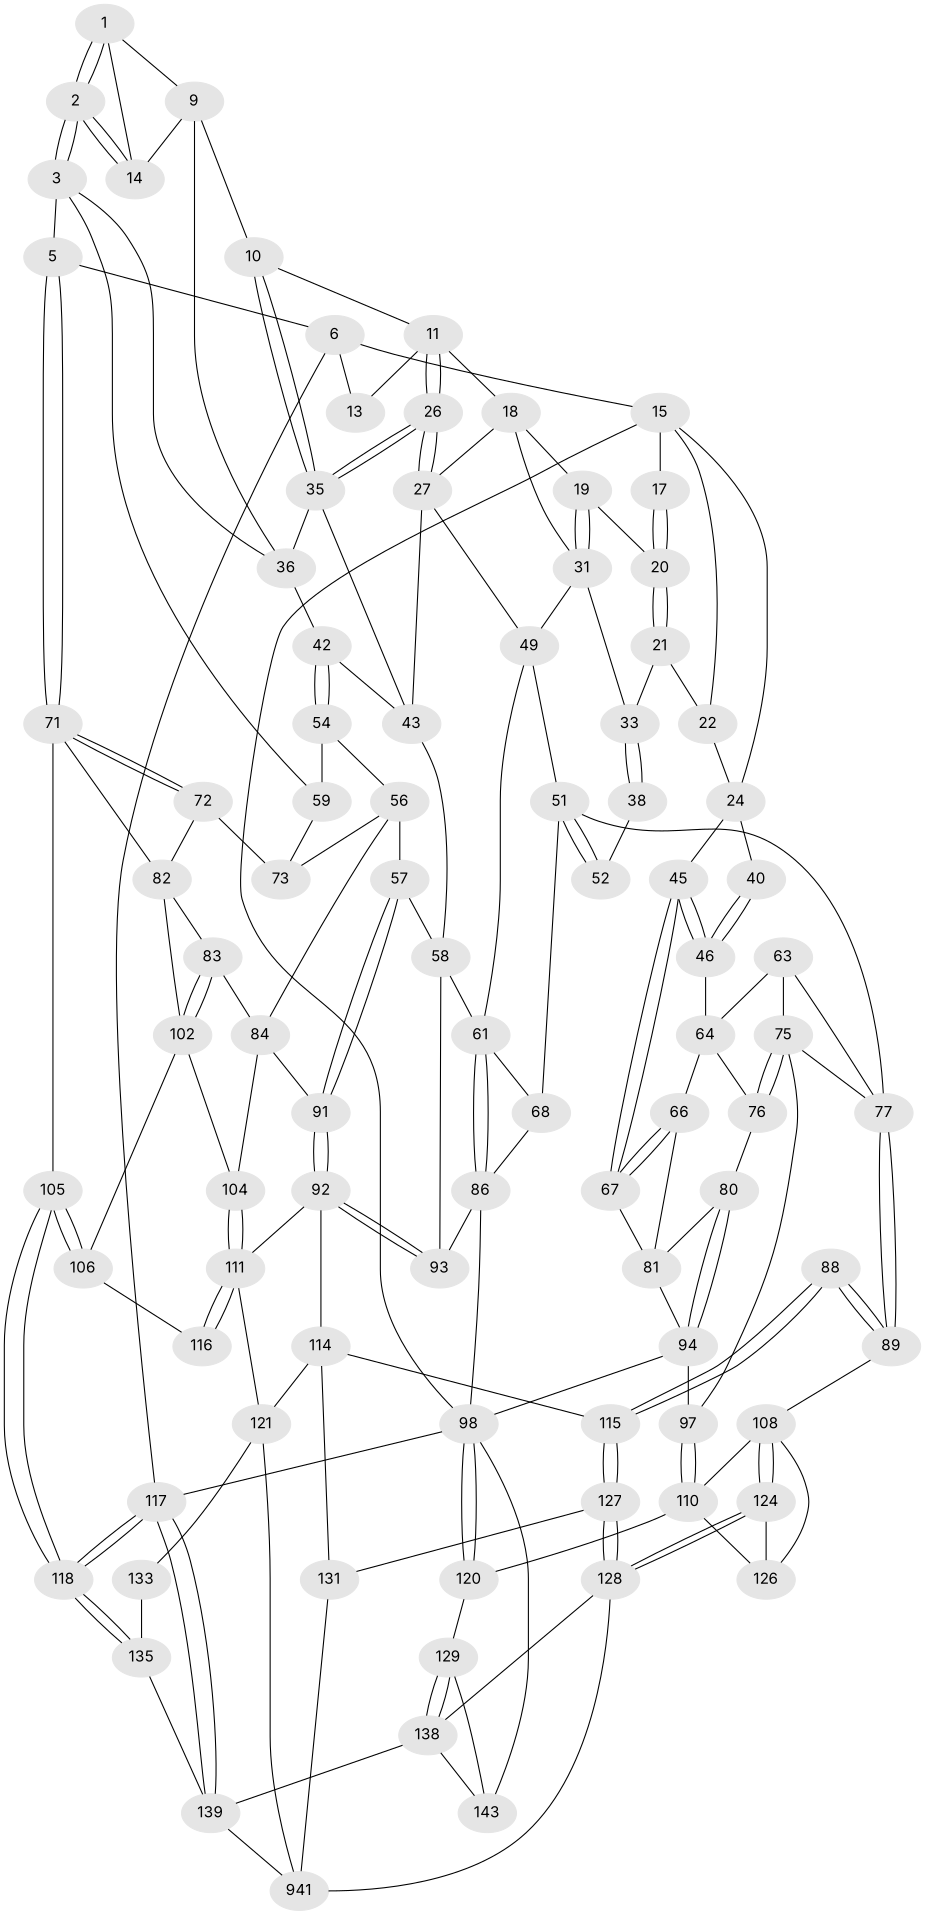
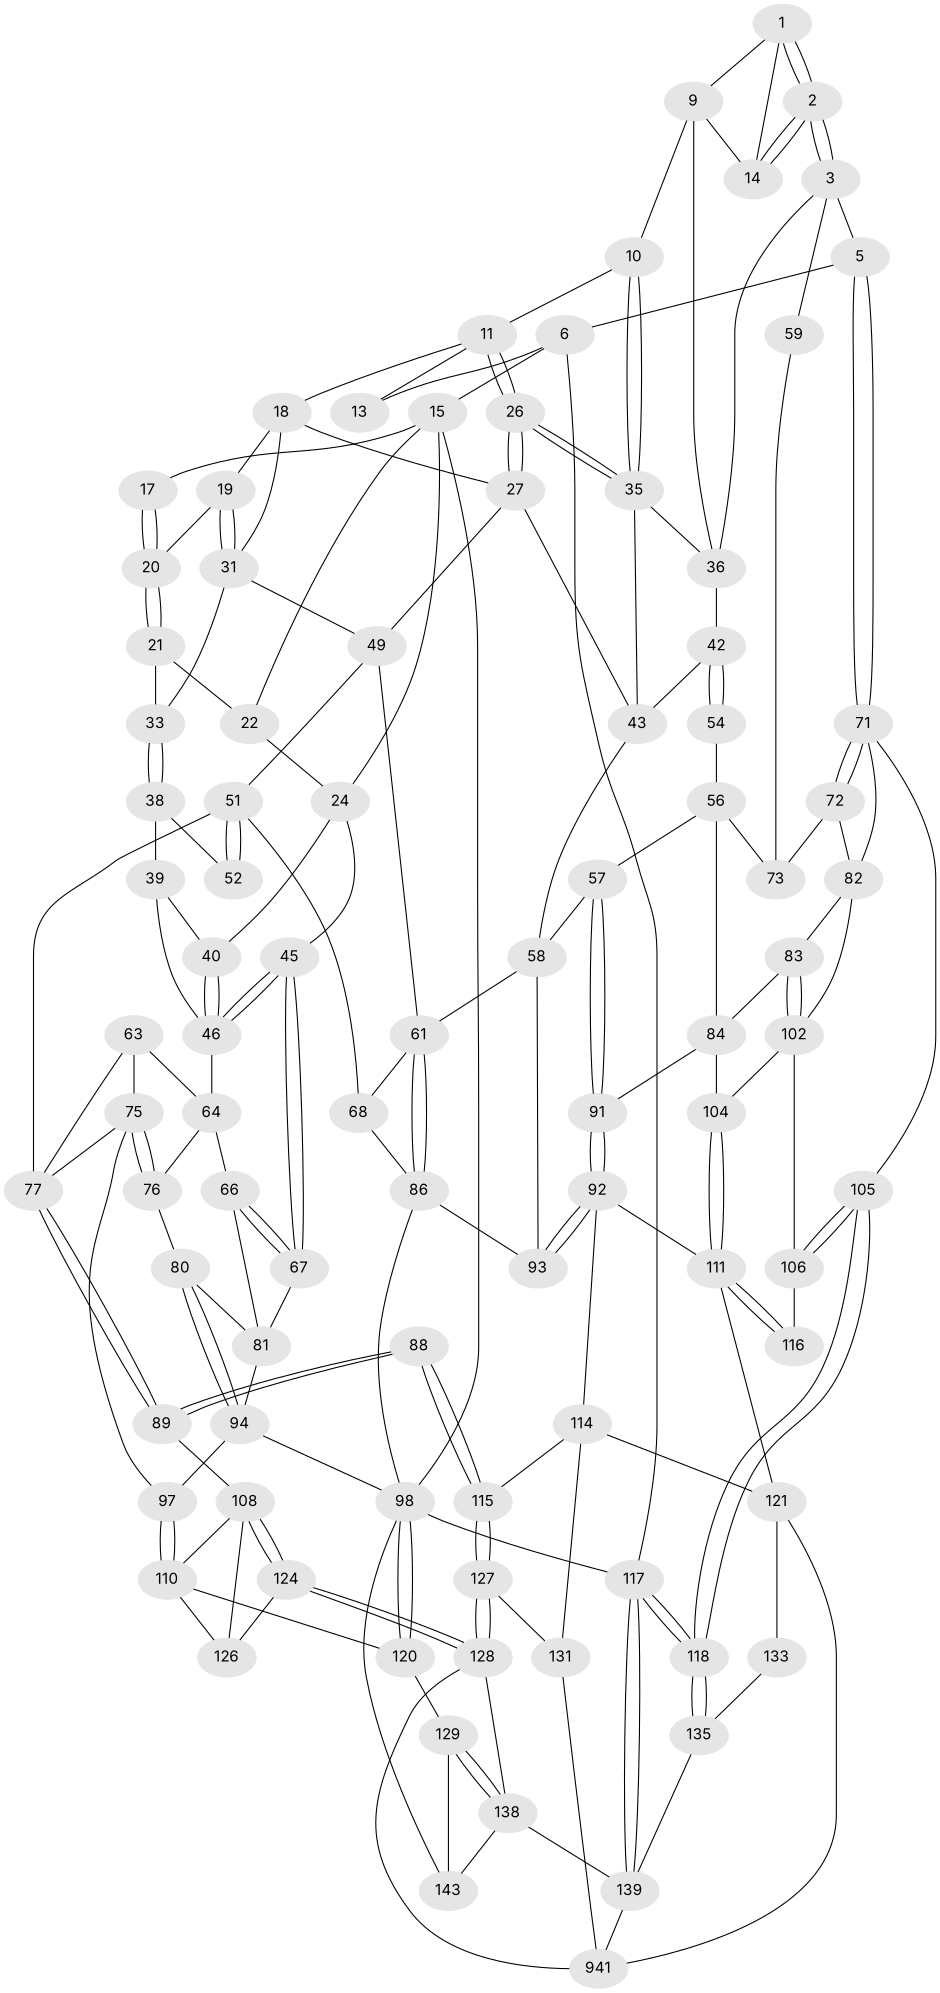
edge "54" -- "59": removed
node "39": added
